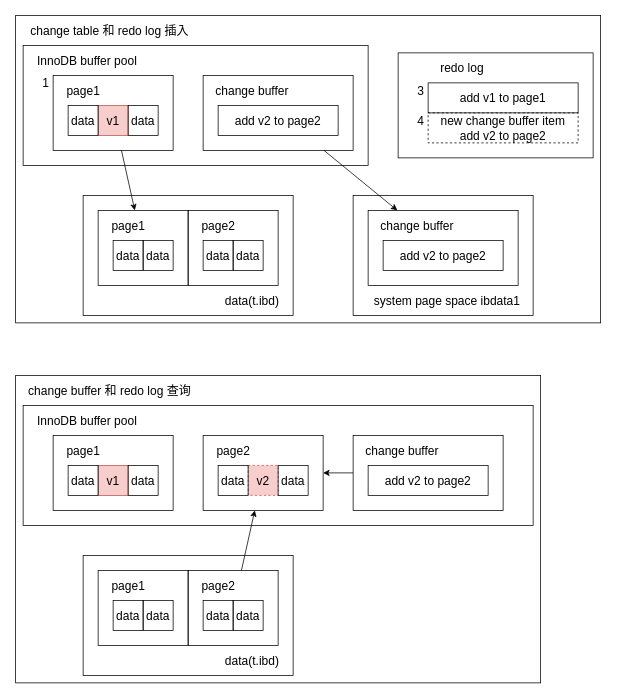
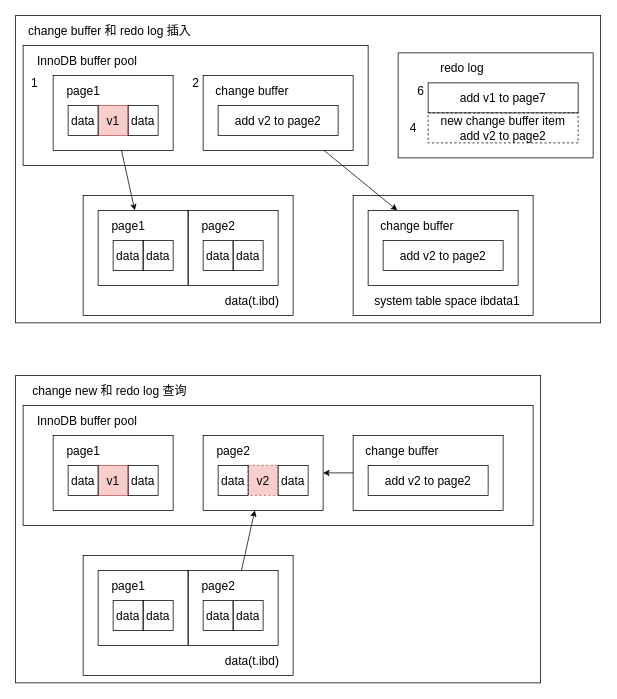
node "change table 和 redo log 插入": label "change table 和 redo log 插入" -> "change buffer 和 redo log 插入"
node "1": moved (45, 83) -> (34, 83)
node "2": added
node "3": label "3" -> "6"
node "add v1 to page1": label "add v1 to page1" -> "add v1 to page7"
node "4": moved (420, 120) -> (413, 128)
node "system page space ibdata1": label "system page space ibdata1" -> "system table space ibdata1"
node "change buffer 和 redo log 查询": label "change buffer 和 redo log 查询" -> "change new 和 redo log 查询"
